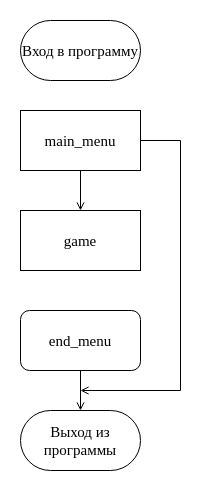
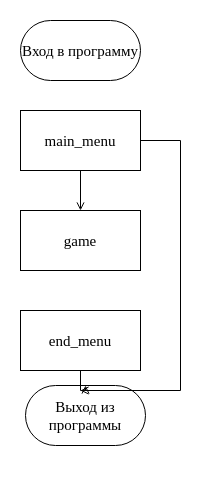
node "end_menu": shape rounded rectangle -> rectangle
node "Выход из программы": moved (81, 441) -> (86, 416)
